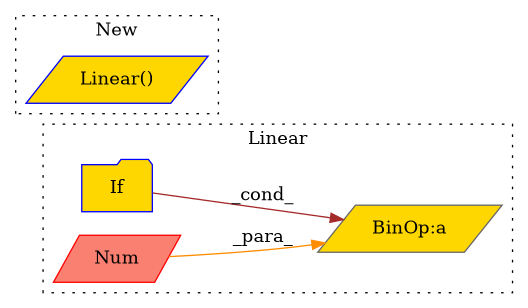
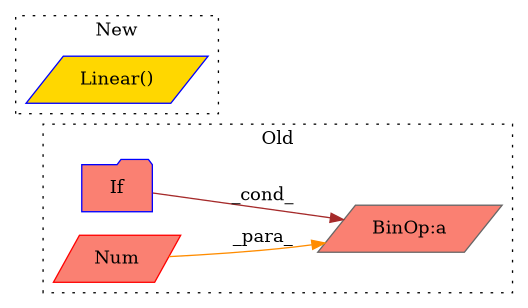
cluster "Linear": label "Linear" -> "Old"
node "If": fillcolor gold -> salmon
node "BinOp:a": fillcolor gold -> salmon
